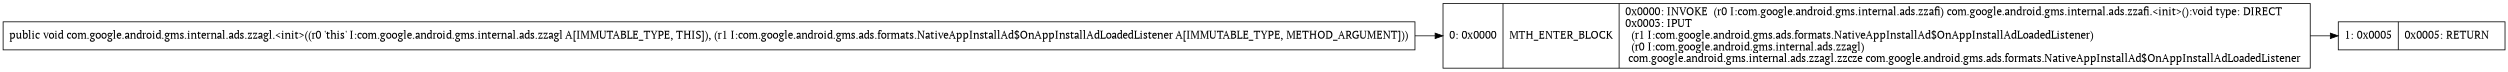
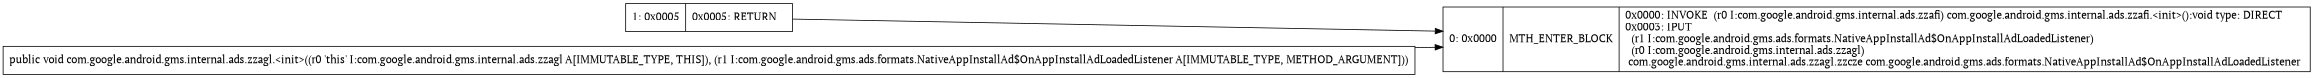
edge "0: 0x0000" -> "1: 0x0005": reversed
